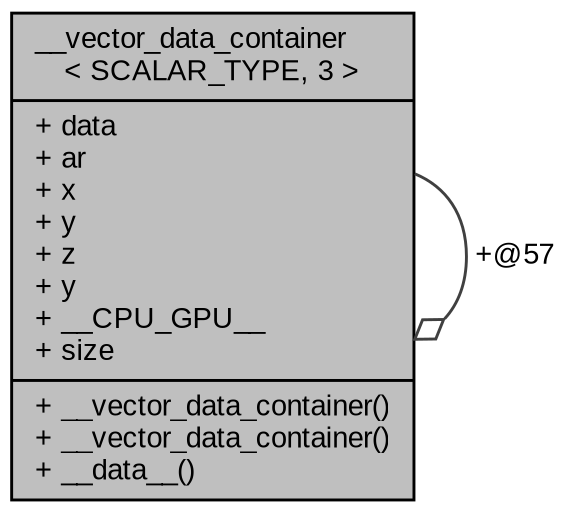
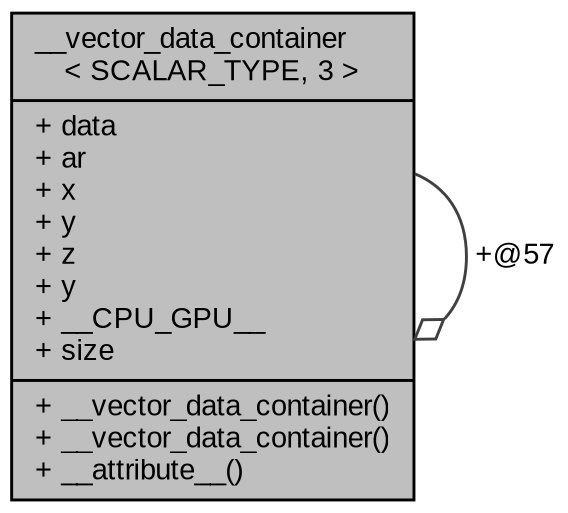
node "__vector_data_container": text "+ __data__()" -> "+ __attribute__()"
